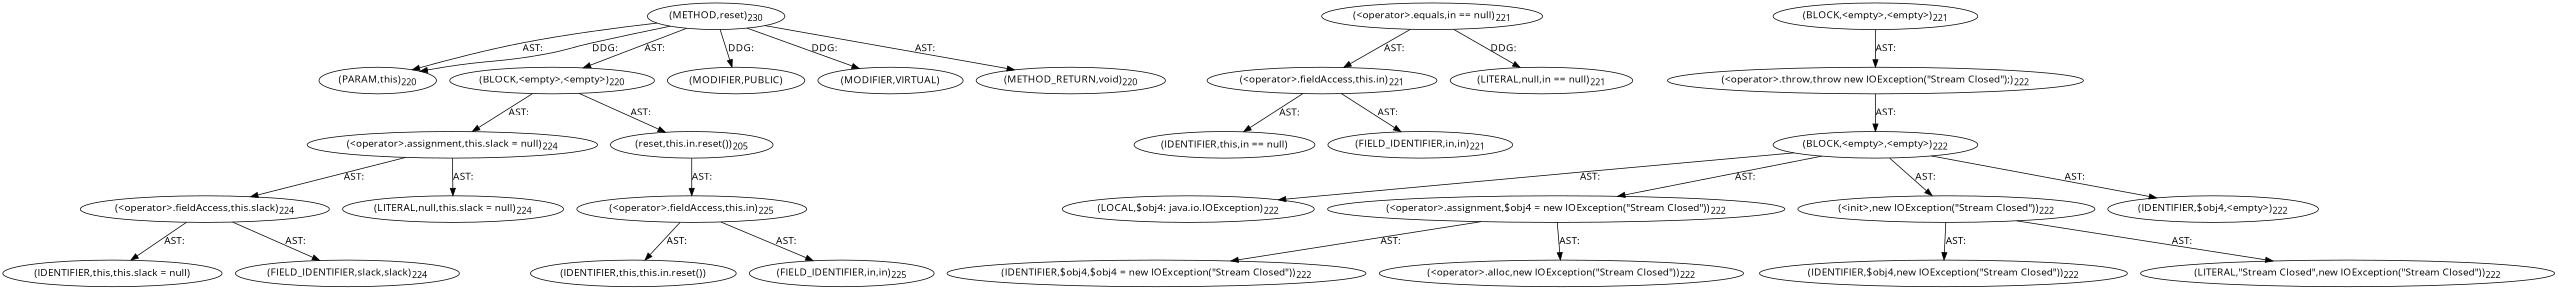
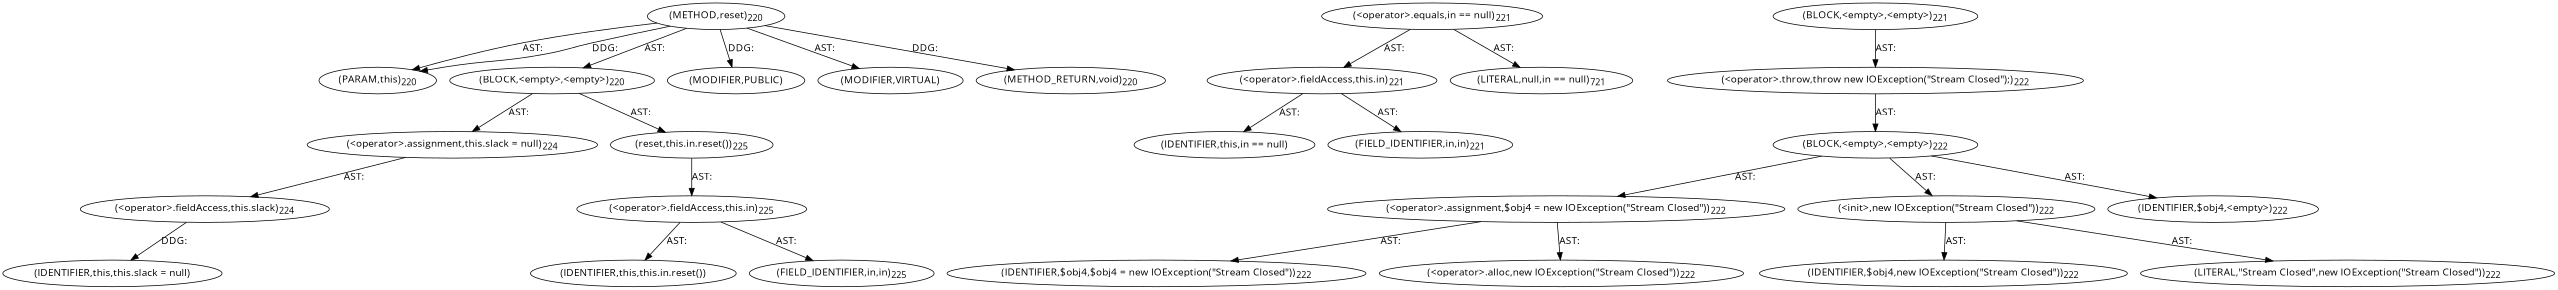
node "(METHOD,reset)": text "230" -> "220"
edge "(METHOD,reset)" -> "(MODIFIER,VIRTUAL)": label "DDG: " -> "AST: "
edge "(METHOD,reset)" -> "(METHOD_RETURN,void)": label "AST: " -> "DDG: "
edge "(<operator>.equals,in == null)" -> "(LITERAL,null,in == null)": label "DDG: " -> "AST: "
node "(LITERAL,null,in == null)": text "221" -> "721"
node "(reset,this.in.reset())": text "205" -> "225"
node "(LITERAL,null,this.slack = null)": removed
node "(LOCAL,$obj4: java.io.IOException)": removed
edge "(<operator>.fieldAccess,this.slack)" -> "(IDENTIFIER,this,this.slack = null)": label "AST: " -> "DDG: "
node "(FIELD_IDENTIFIER,slack,slack)": removed
